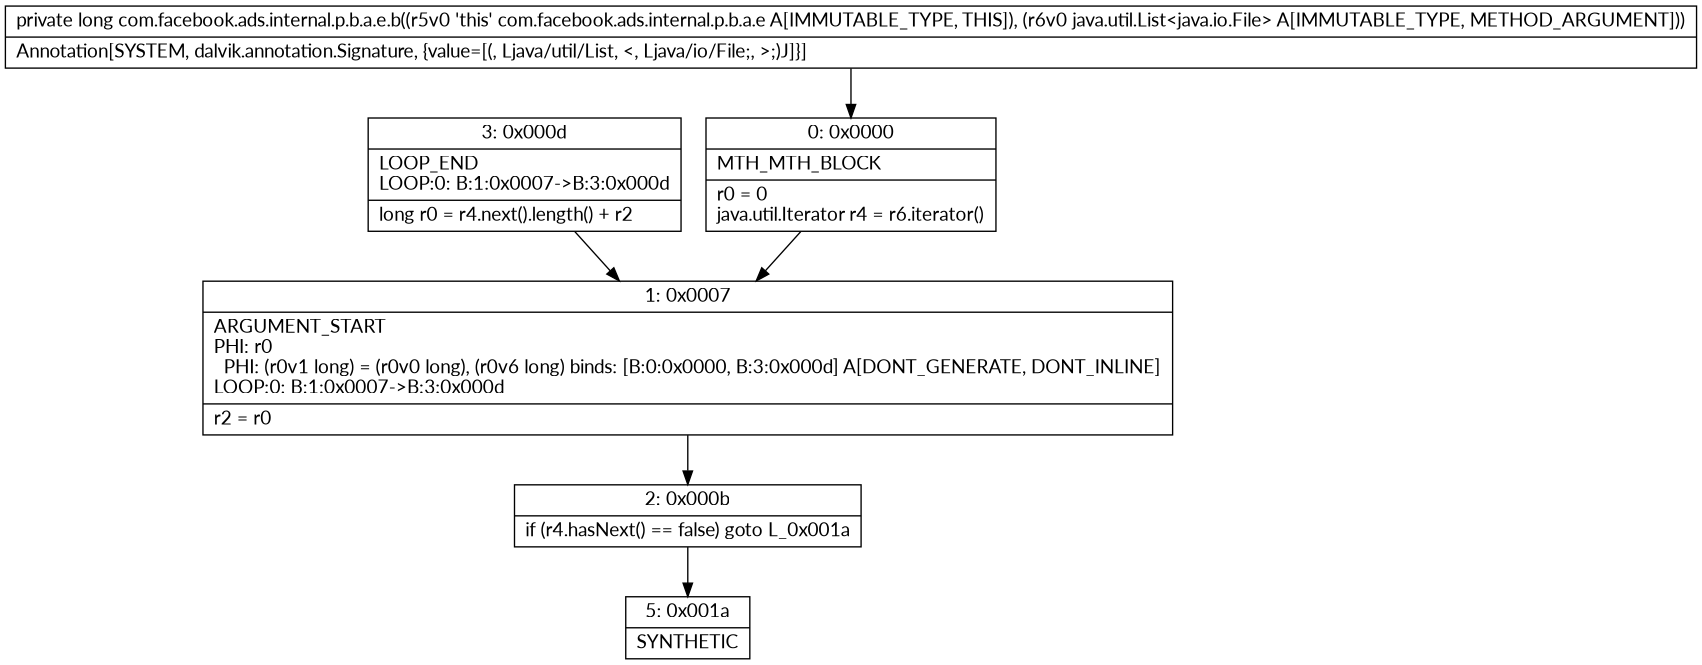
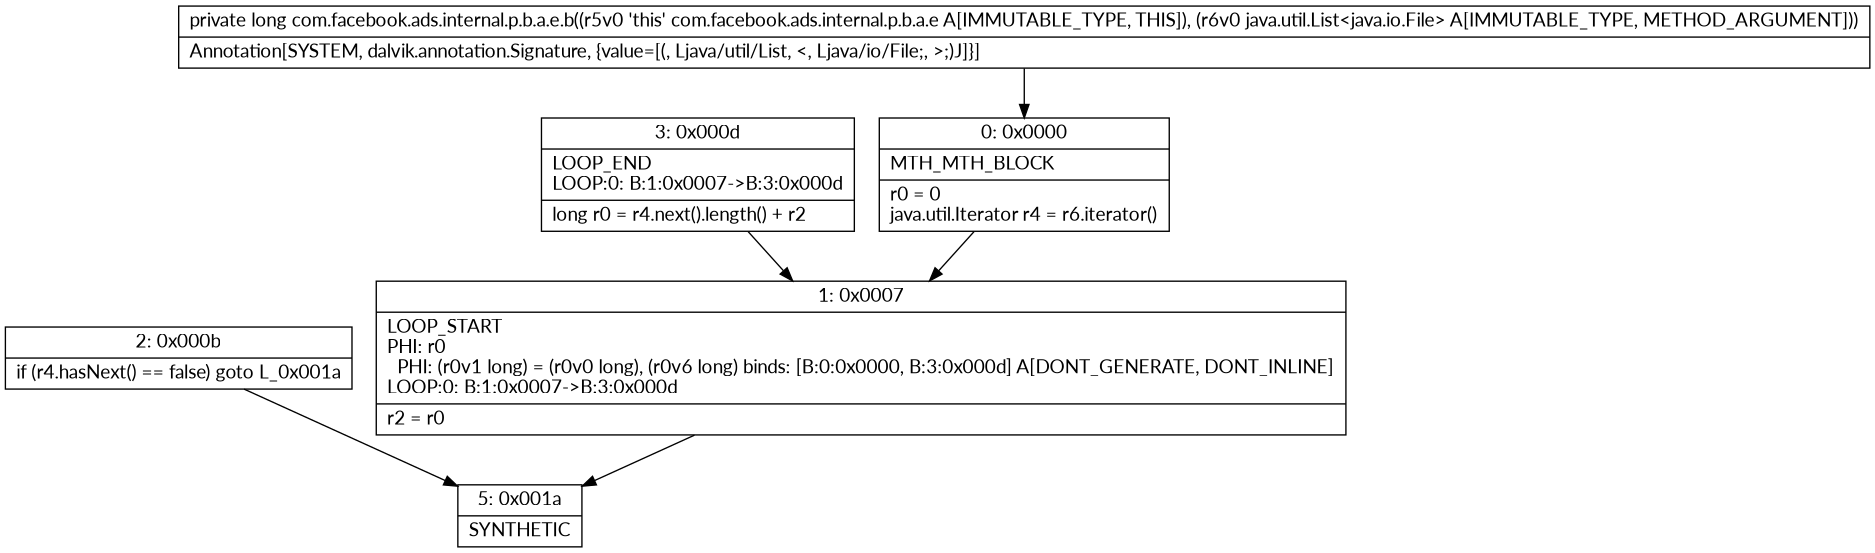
node "1: 0x0007": text "ARGUMENT_START" -> "LOOP_START"
edge "1: 0x0007" -> "2: 0x000b": now "1: 0x0007" -> "5: 0x001a"
